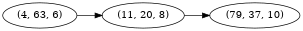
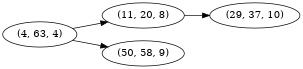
node "(4, 63, 6)": label "(4, 63, 6)" -> "(4, 63, 4)"
node "(79, 37, 10)": label "(79, 37, 10)" -> "(29, 37, 10)"
node "(50, 58, 9)": added
